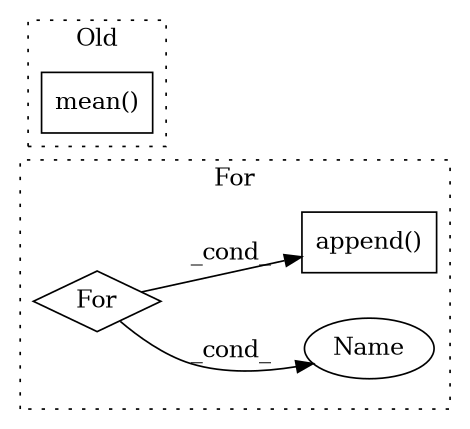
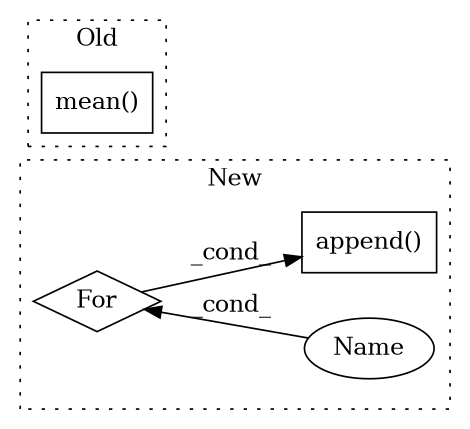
cluster "For": label "For" -> "New"
edge "For" -> "Name": reversed
